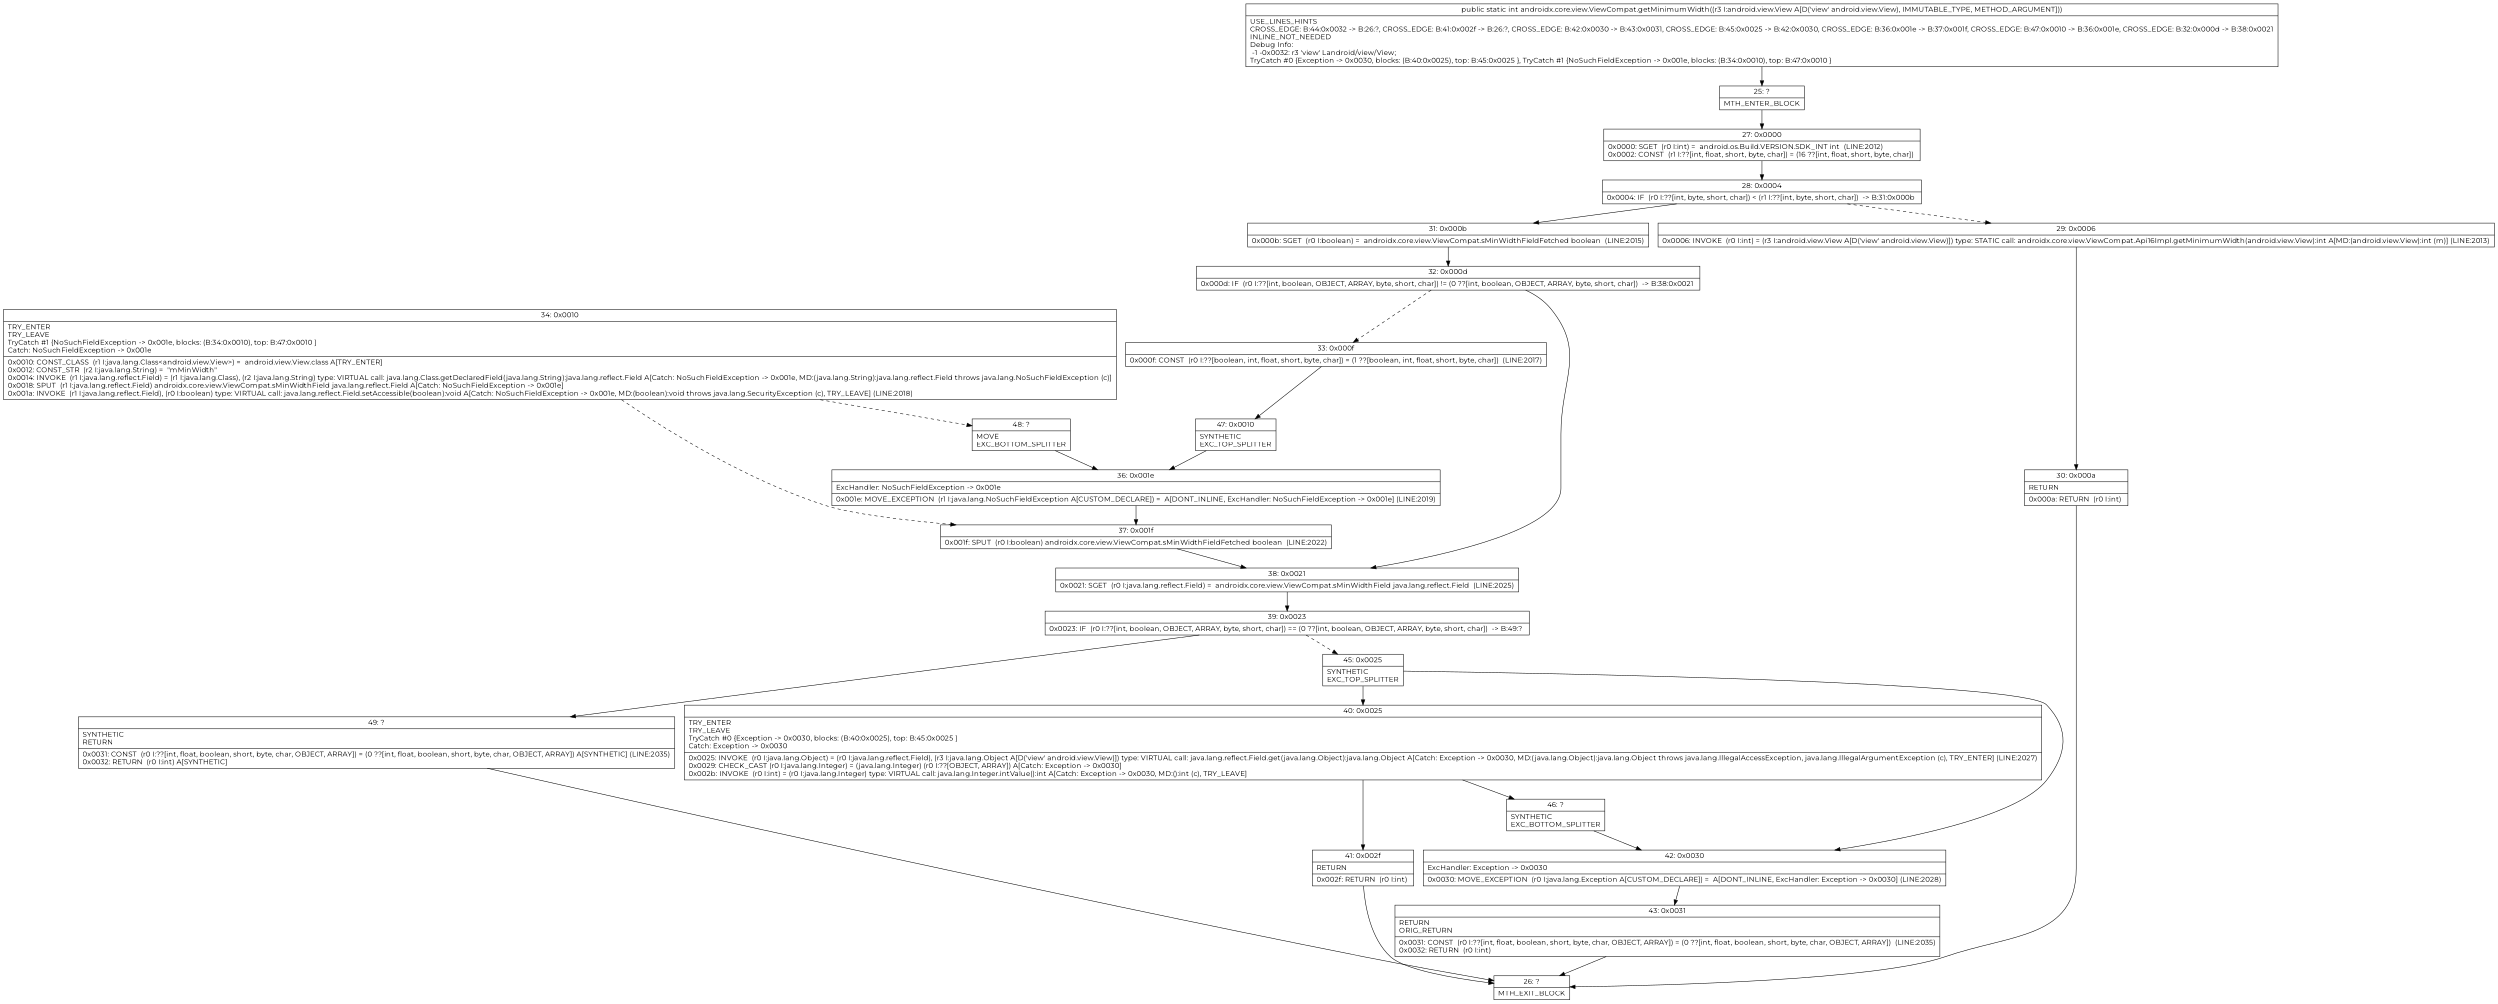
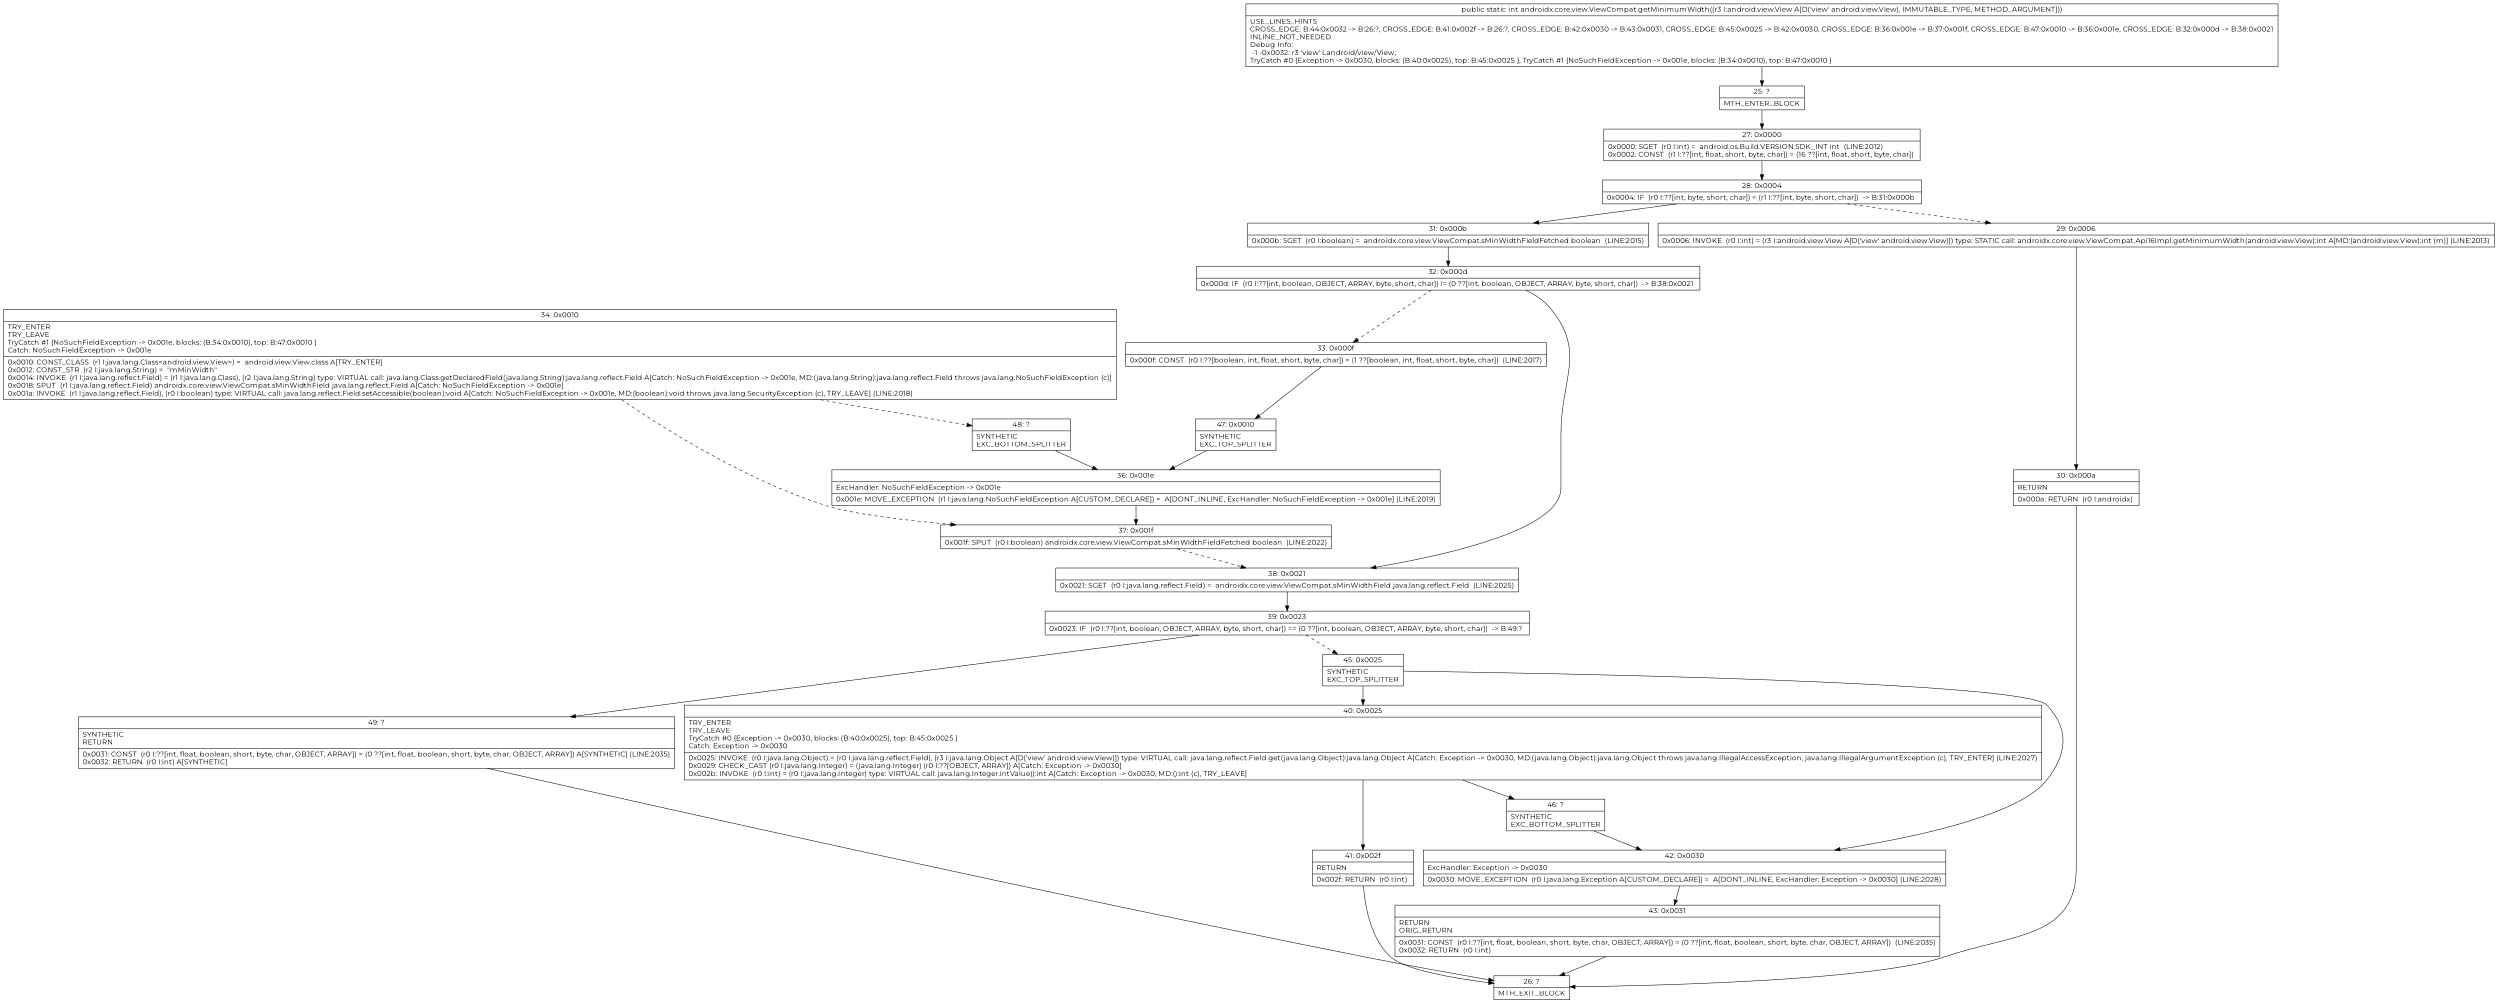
node "48: ?": text "MOVE" -> "SYNTHETIC"
node "30: 0x000a": text "0x000a: RETURN  (r0 I:int)" -> "0x000a: RETURN  (r0 I:androidx)"
edge "37: 0x001f" -> "38: 0x0021": style solid -> dashed
